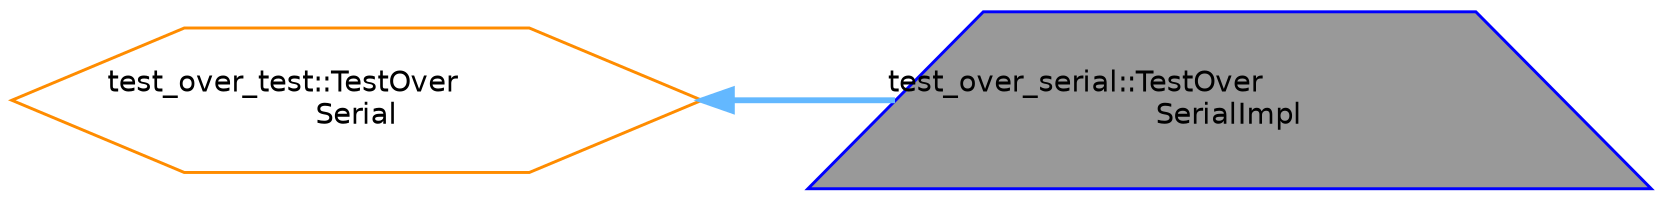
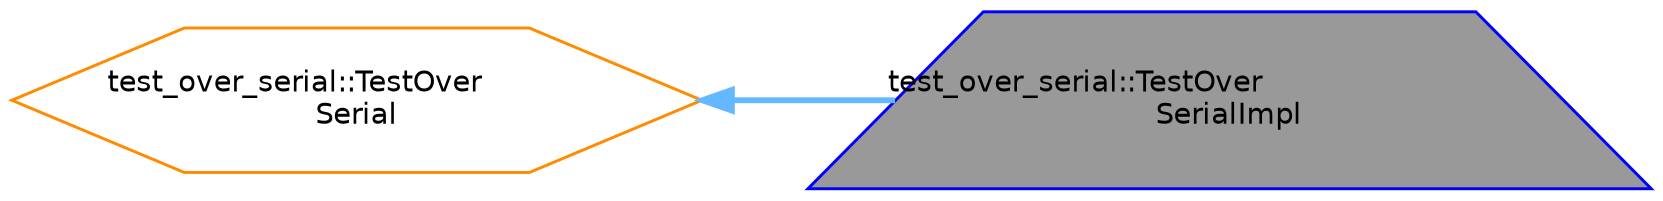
node "test_over_test::TestOver Serial": label "test_over_test::TestOver Serial" -> "test_over_serial::TestOver Serial"
